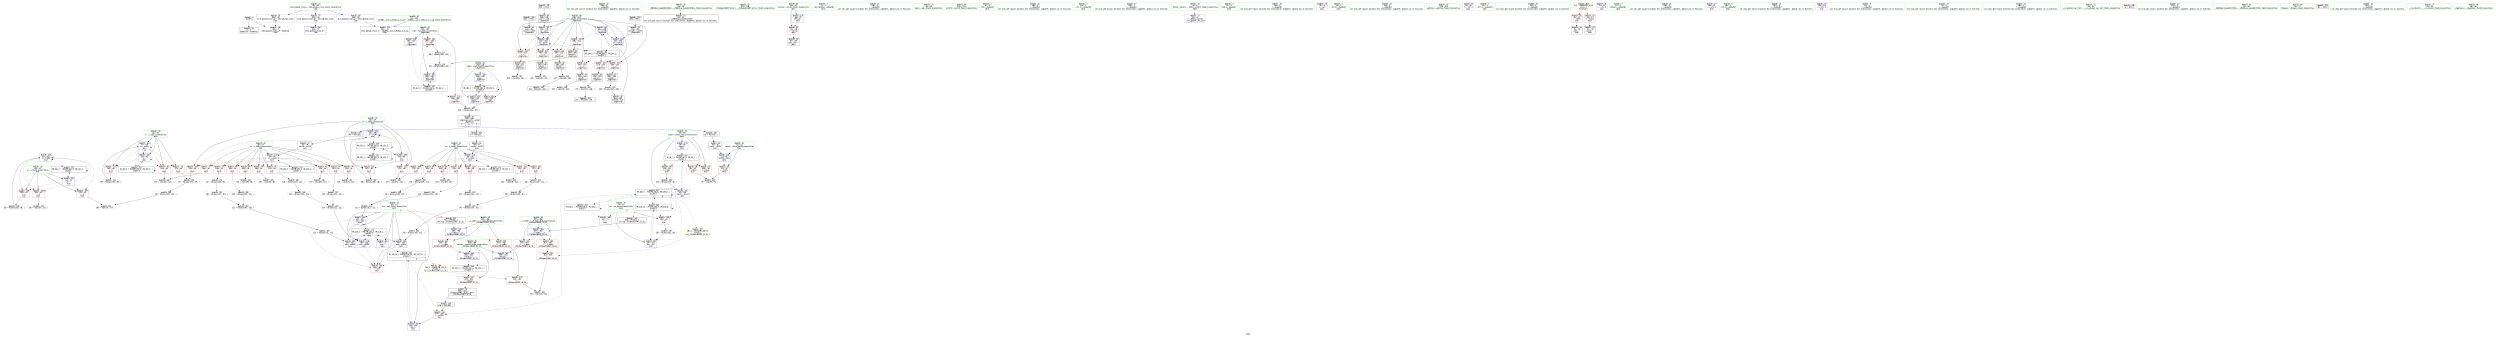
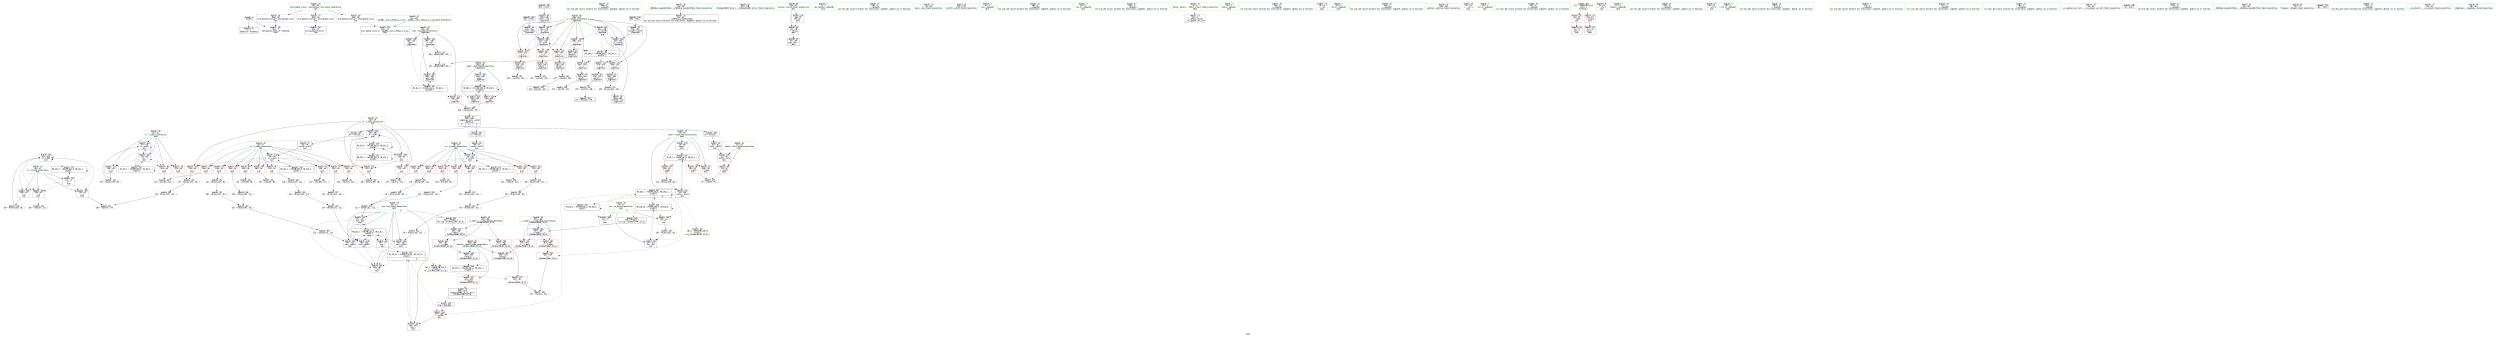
node "NodeID: 78": removed
